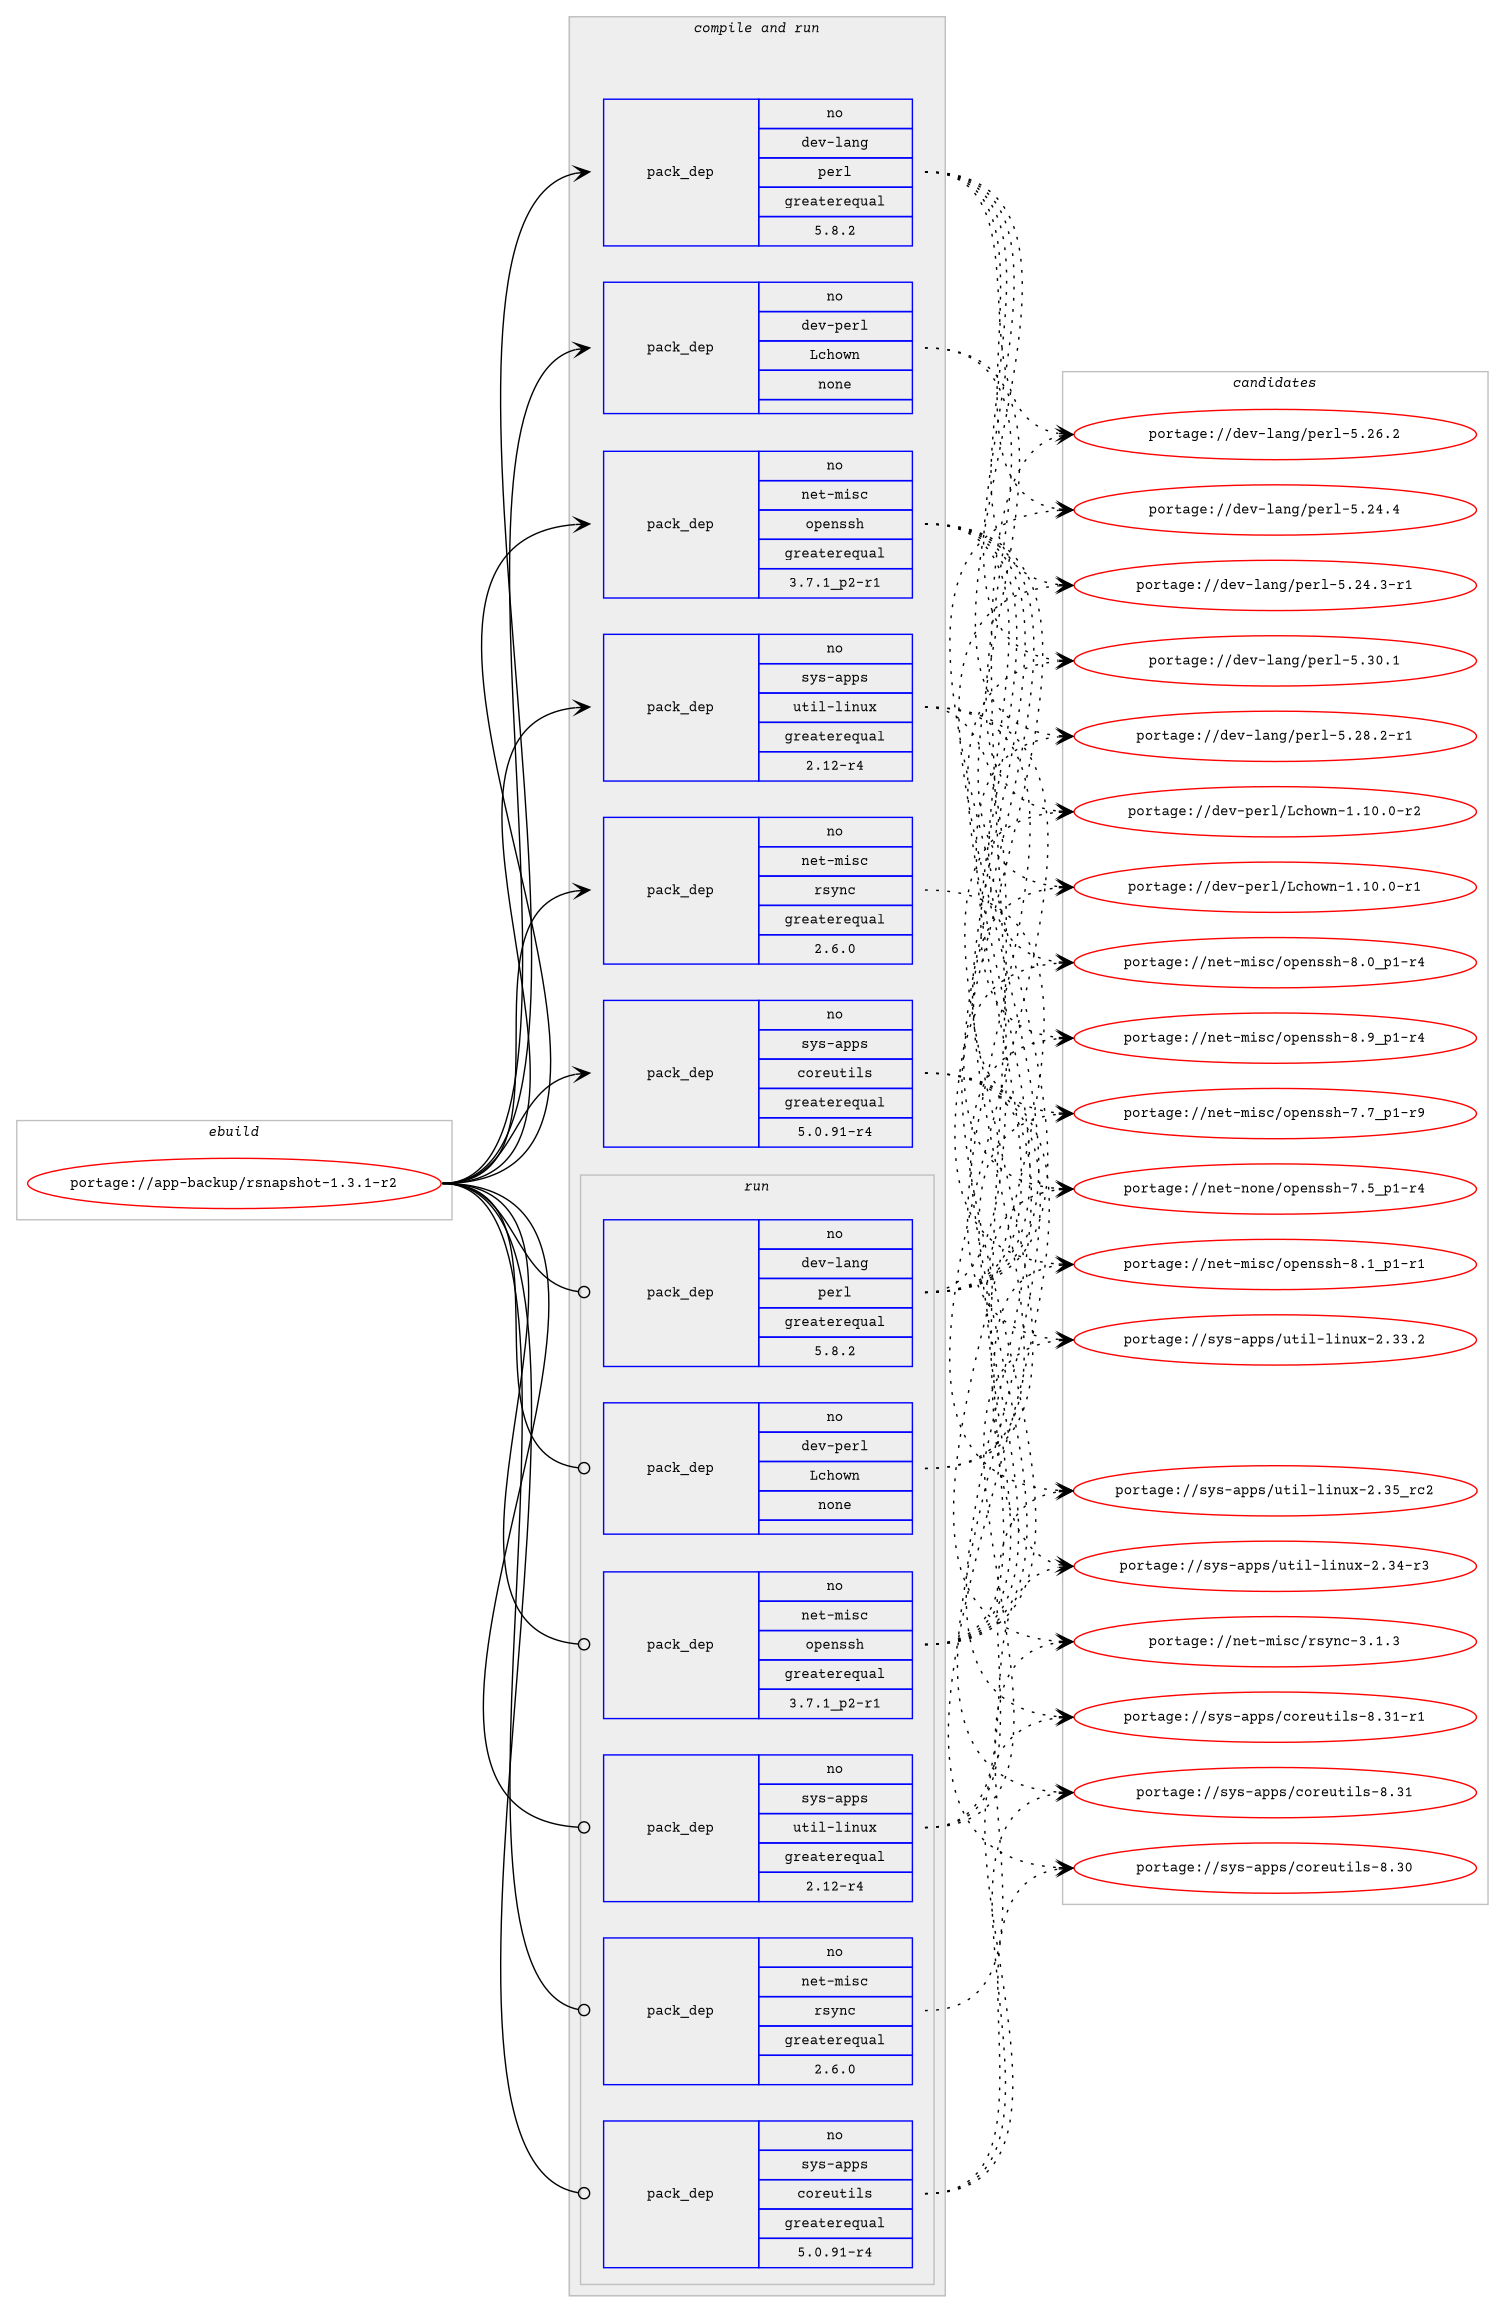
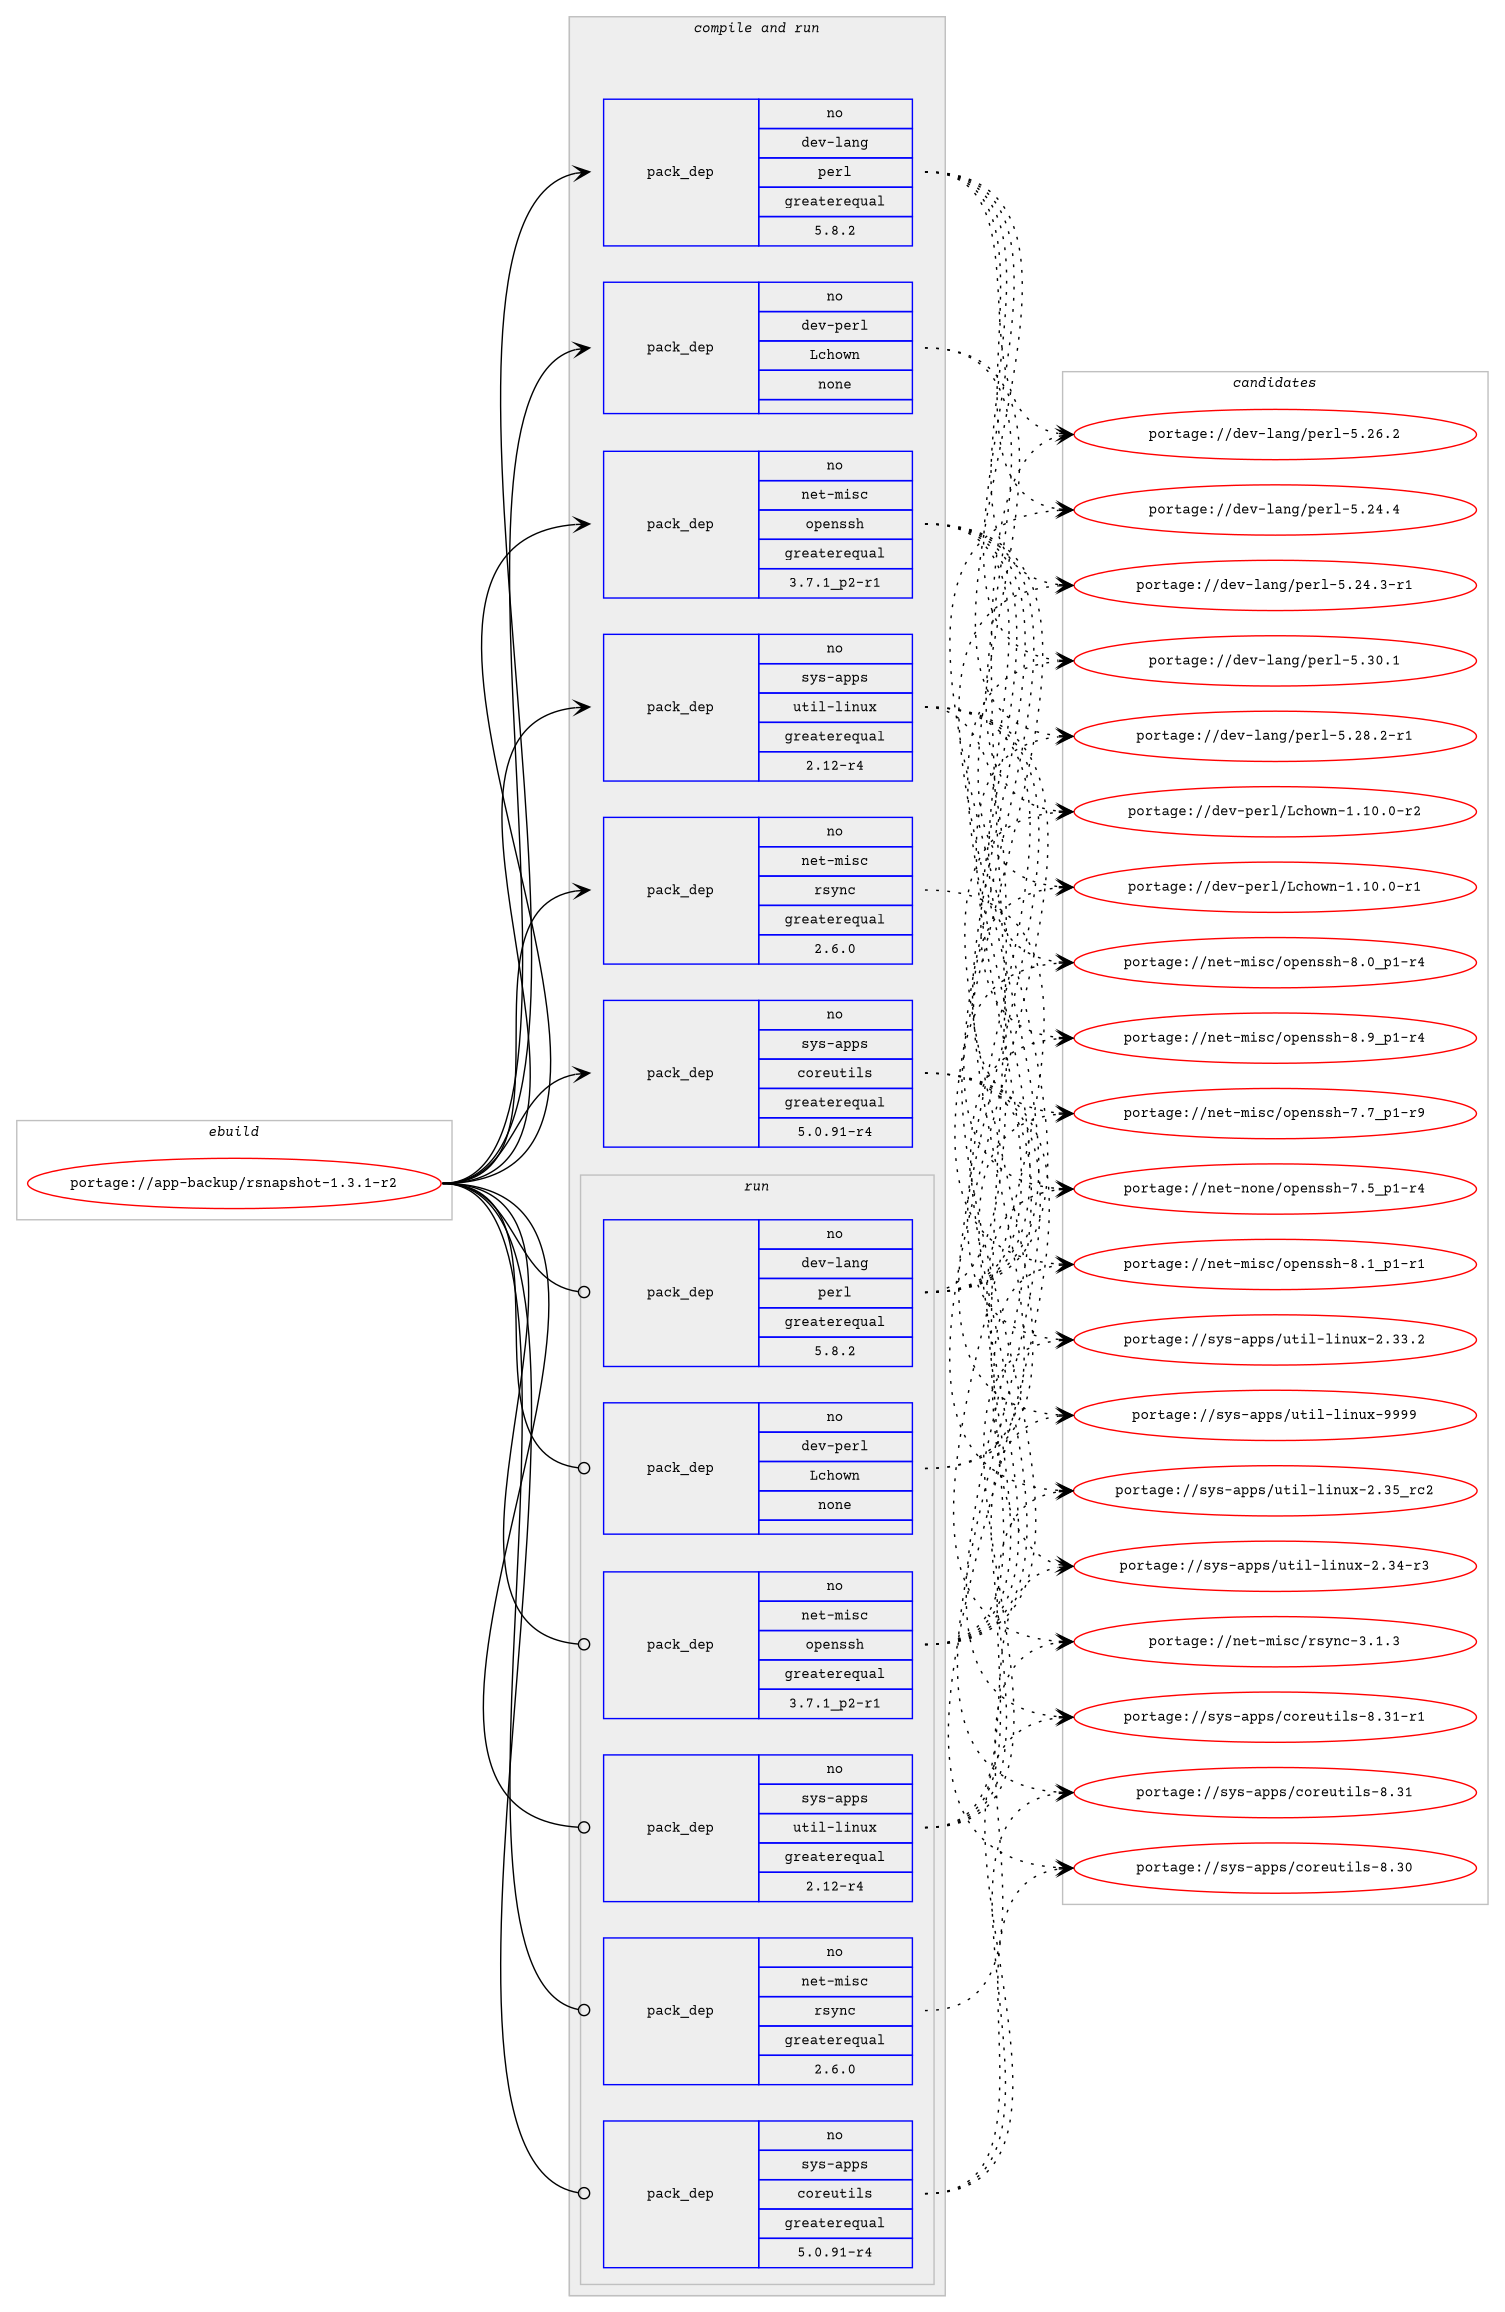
node "portage://sys-apps/util-linux-9999": added
